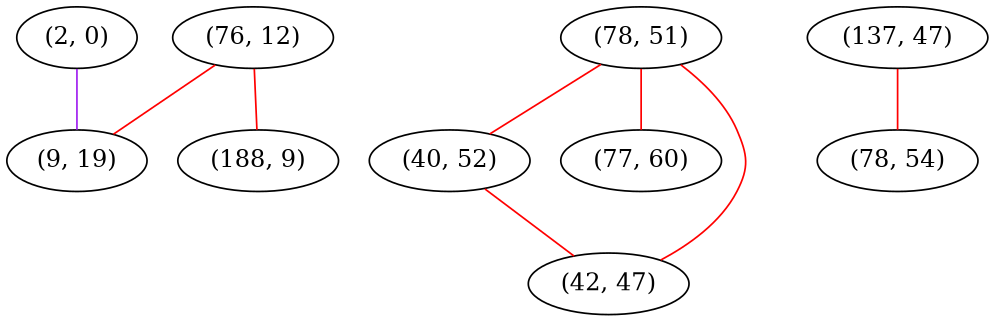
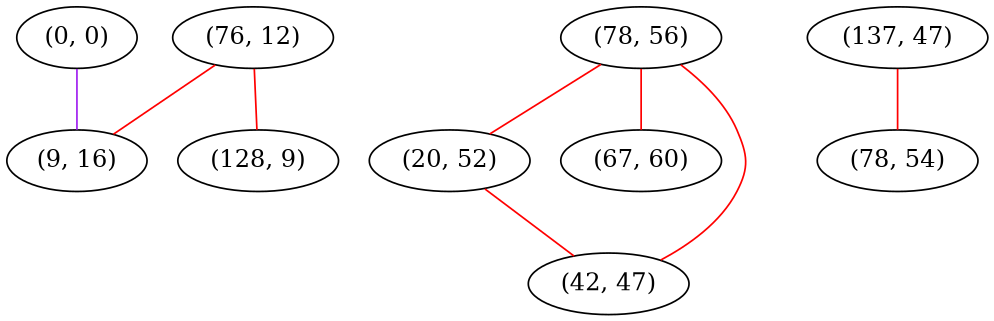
node "(2, 0)": label "(2, 0)" -> "(0, 0)"
node "(78, 51)": label "(78, 51)" -> "(78, 56)"
node "(9, 19)": label "(9, 19)" -> "(9, 16)"
node "(188, 9)": label "(188, 9)" -> "(128, 9)"
node "(40, 52)": label "(40, 52)" -> "(20, 52)"
node "(77, 60)": label "(77, 60)" -> "(67, 60)"
